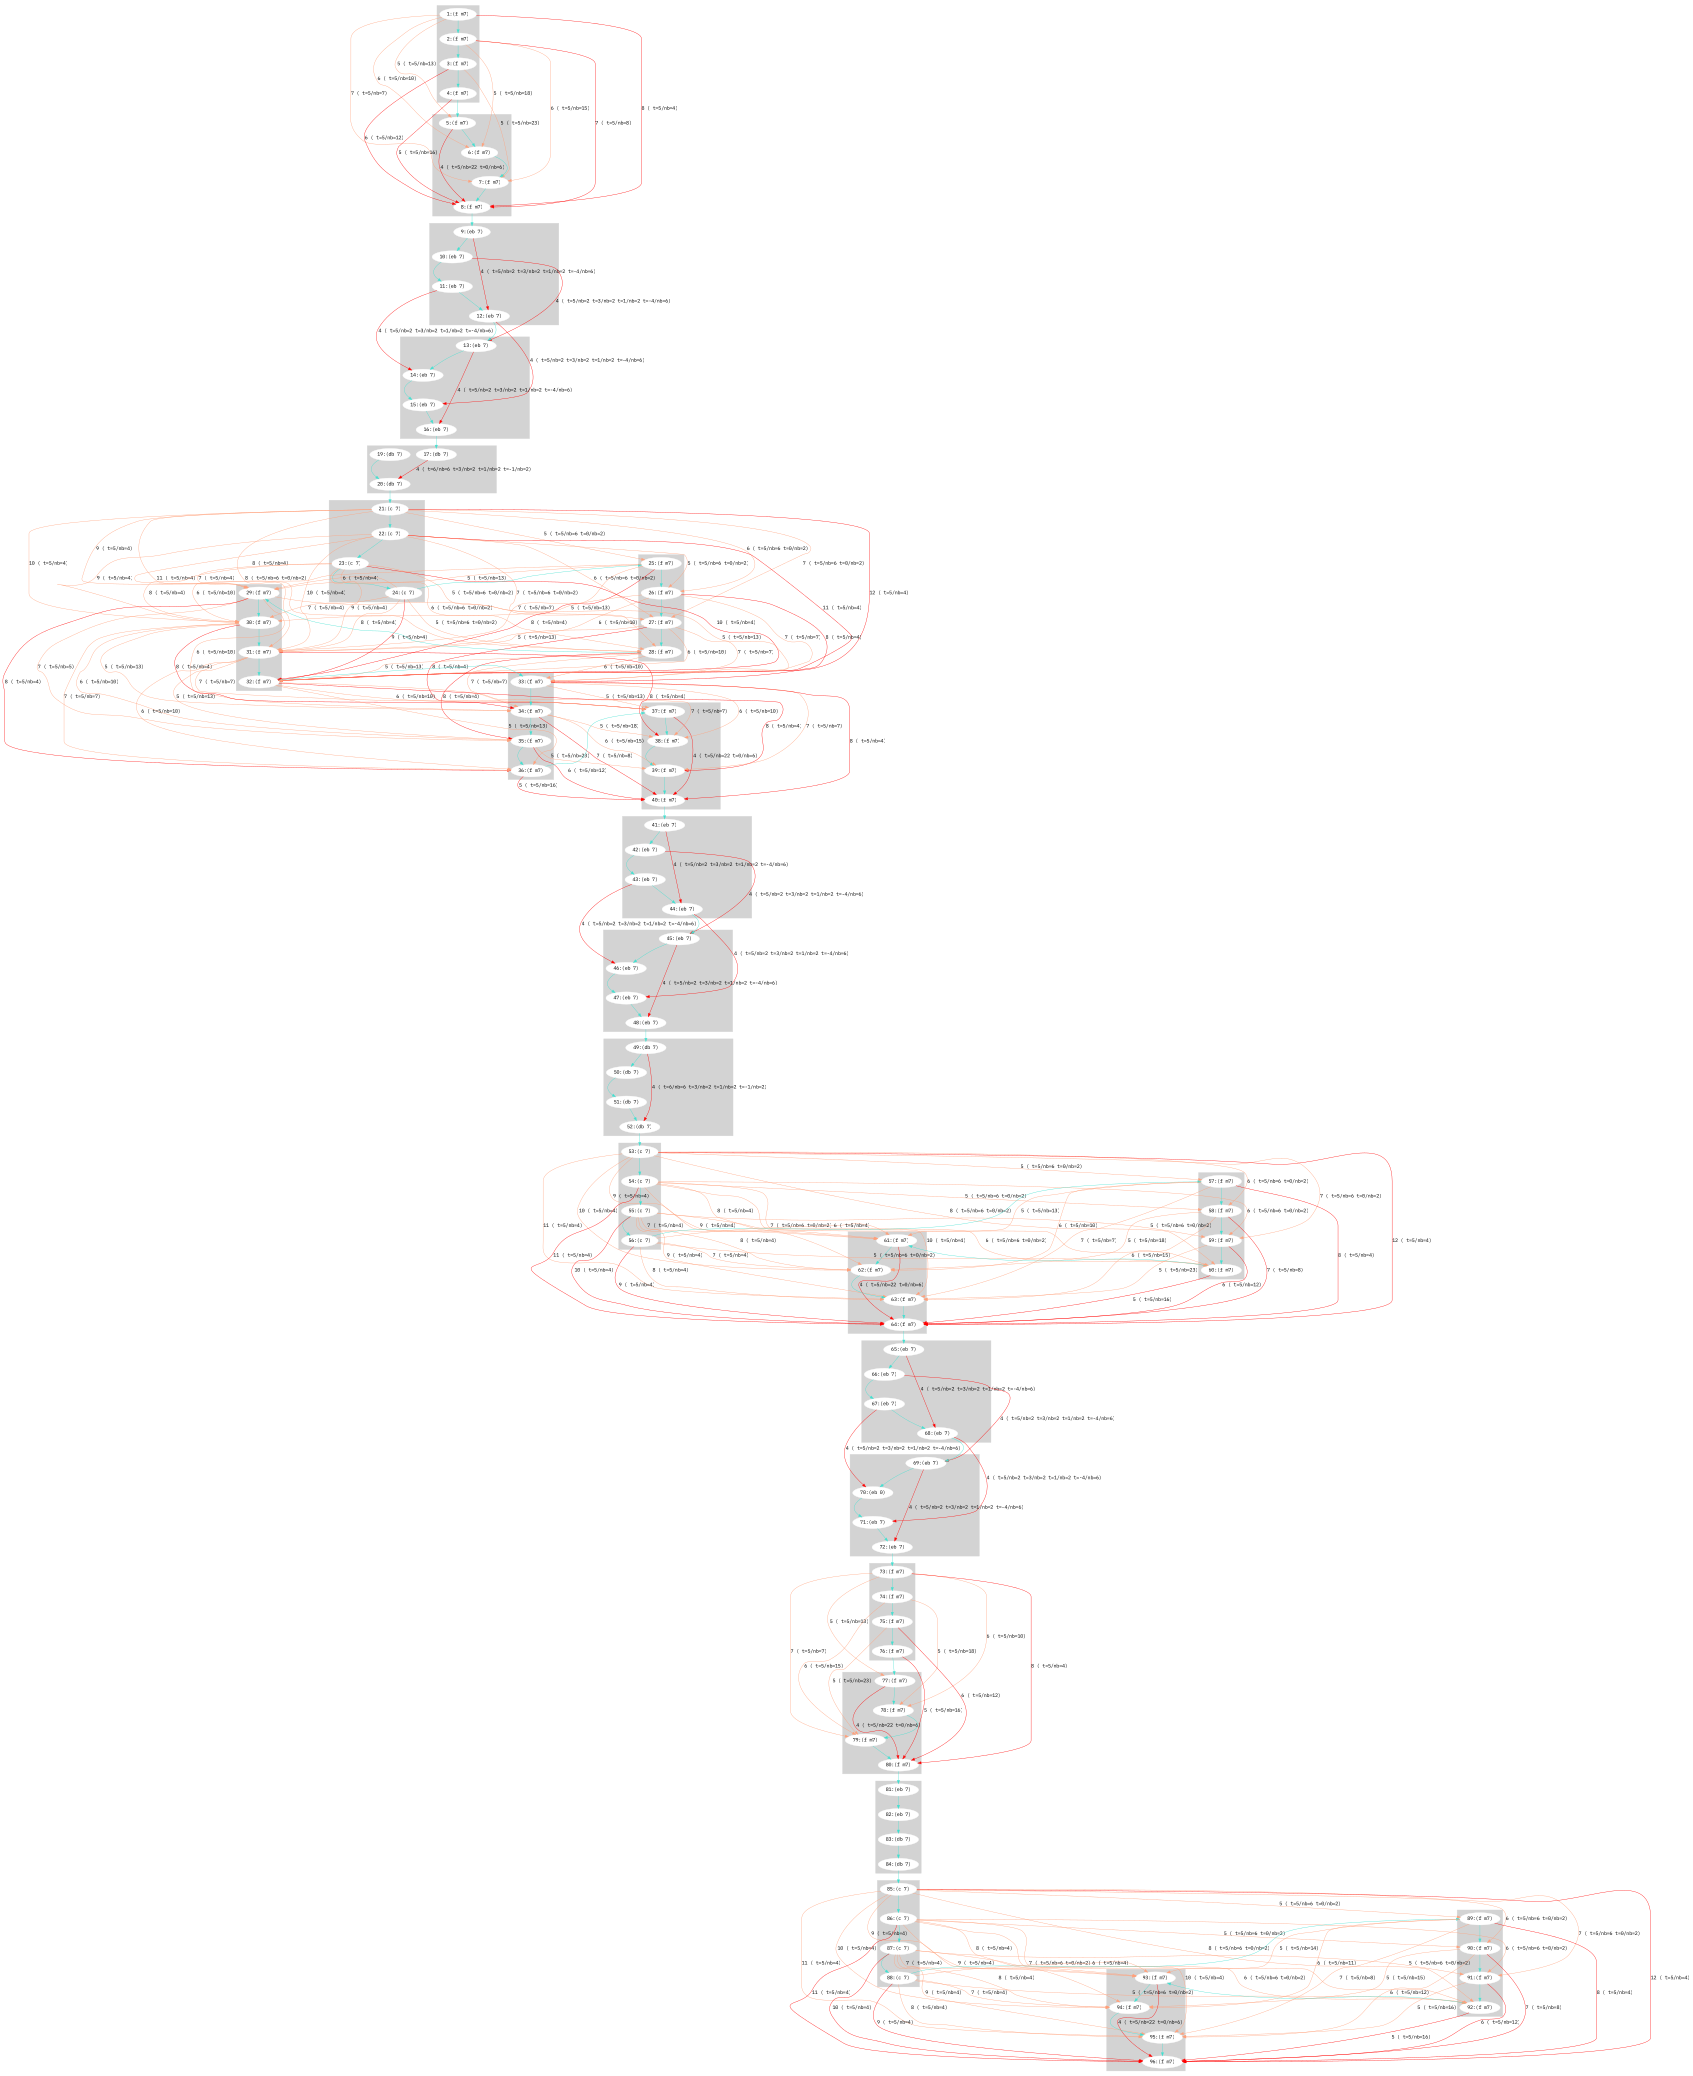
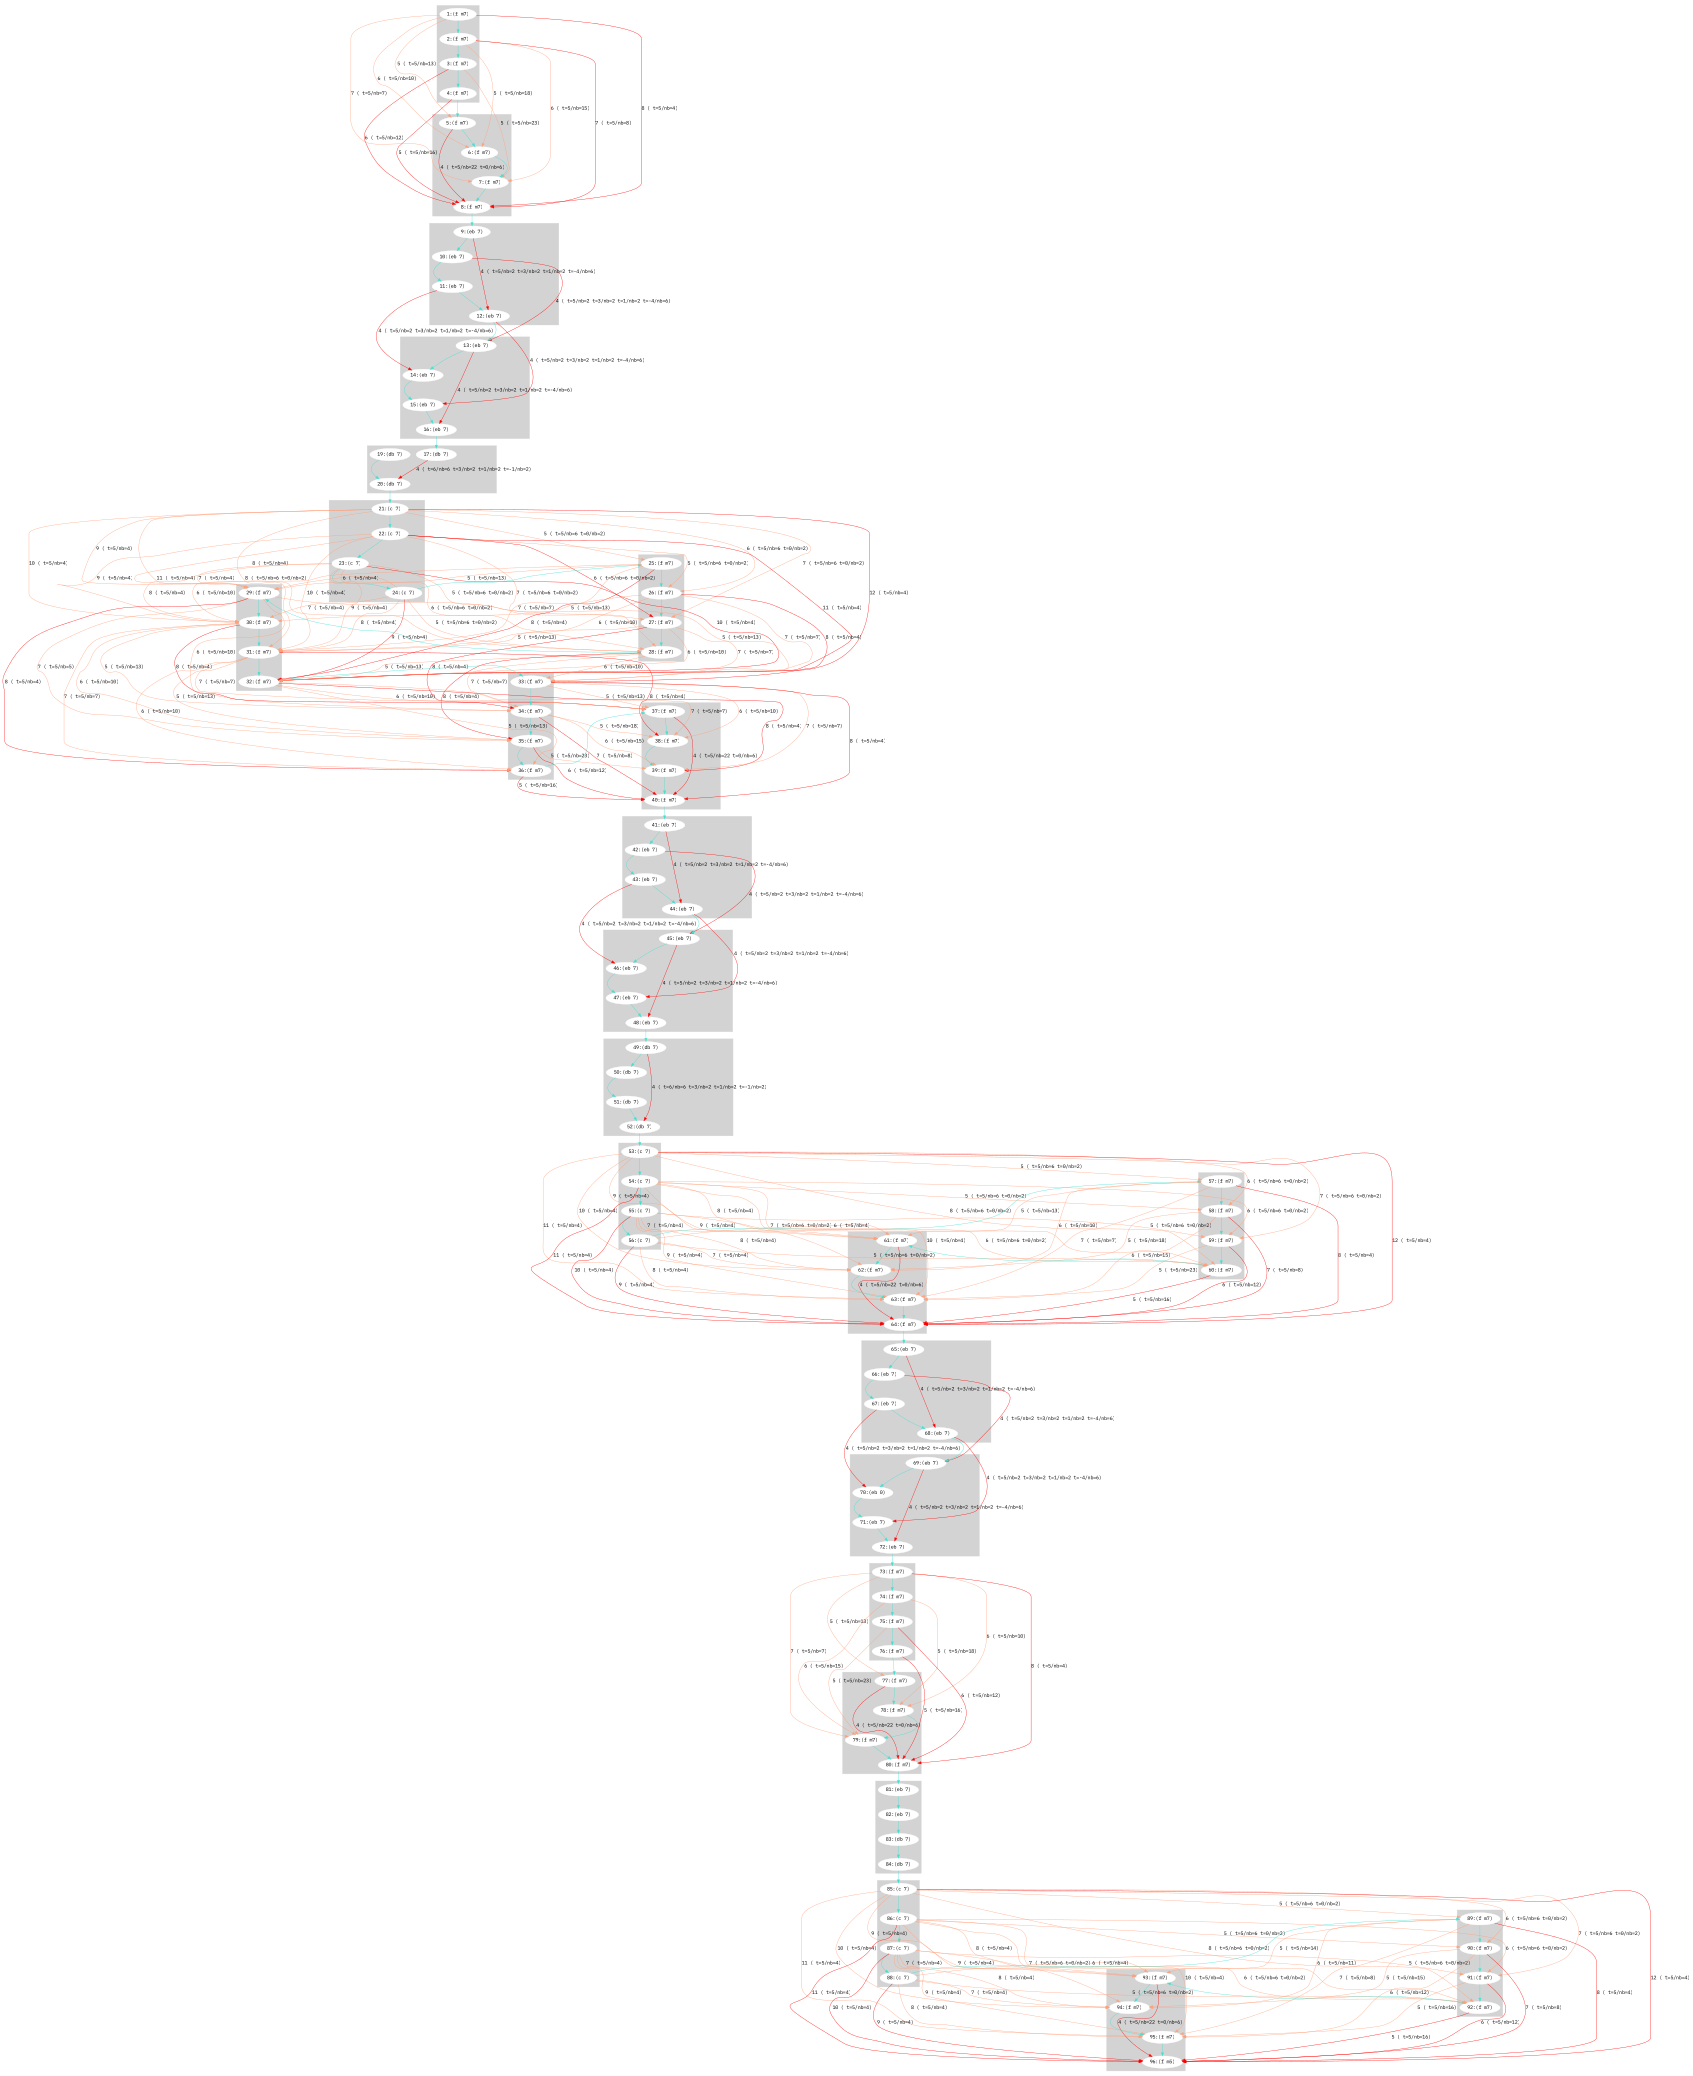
edge "22:(c 7)" -> "27:(f m7)": color lightsalmon -> red
node "96:(f m7)": label "96:(f m7)" -> "96:(f m5)"
